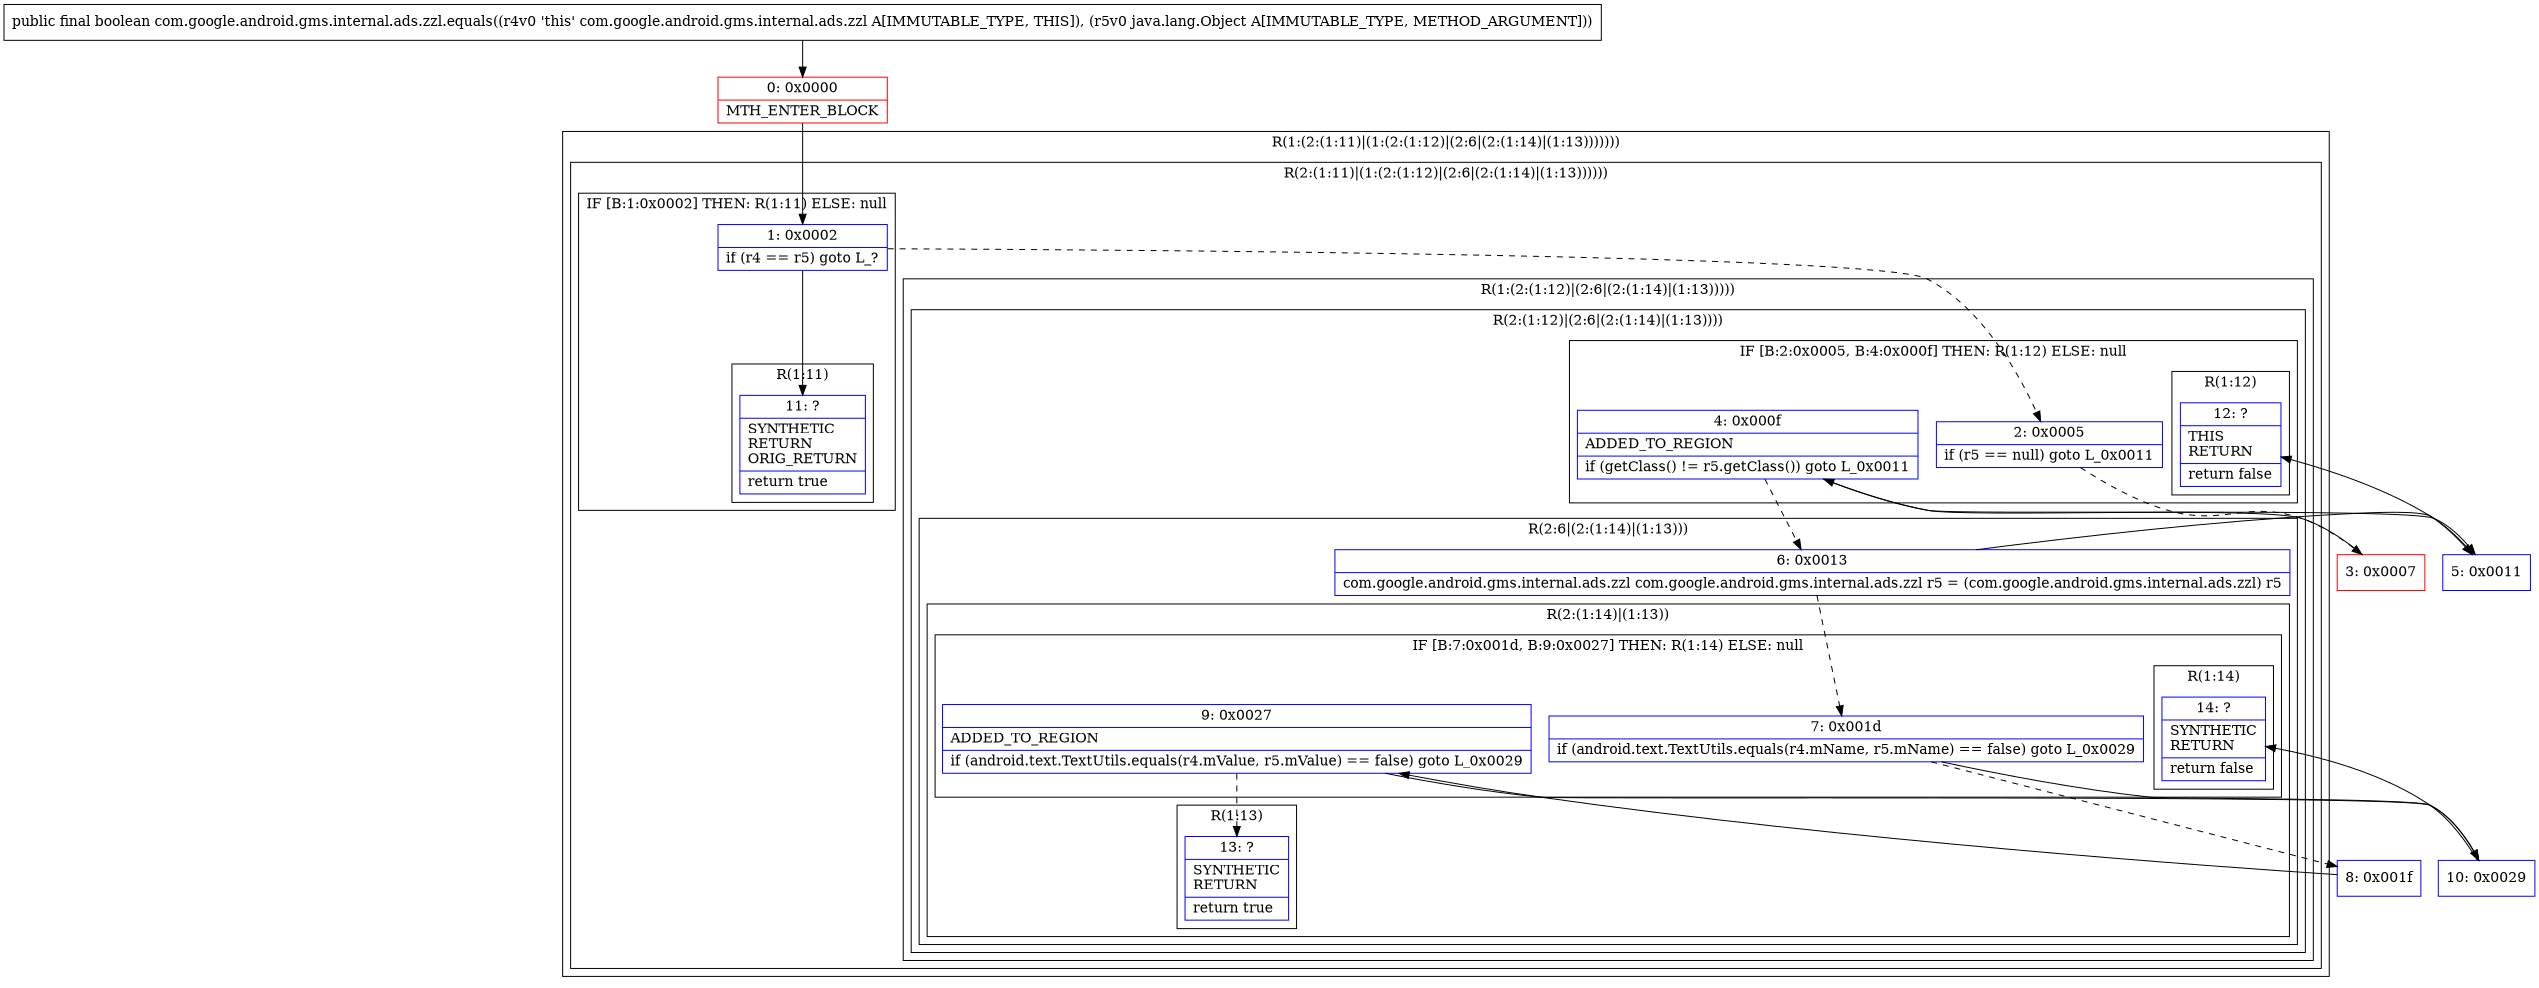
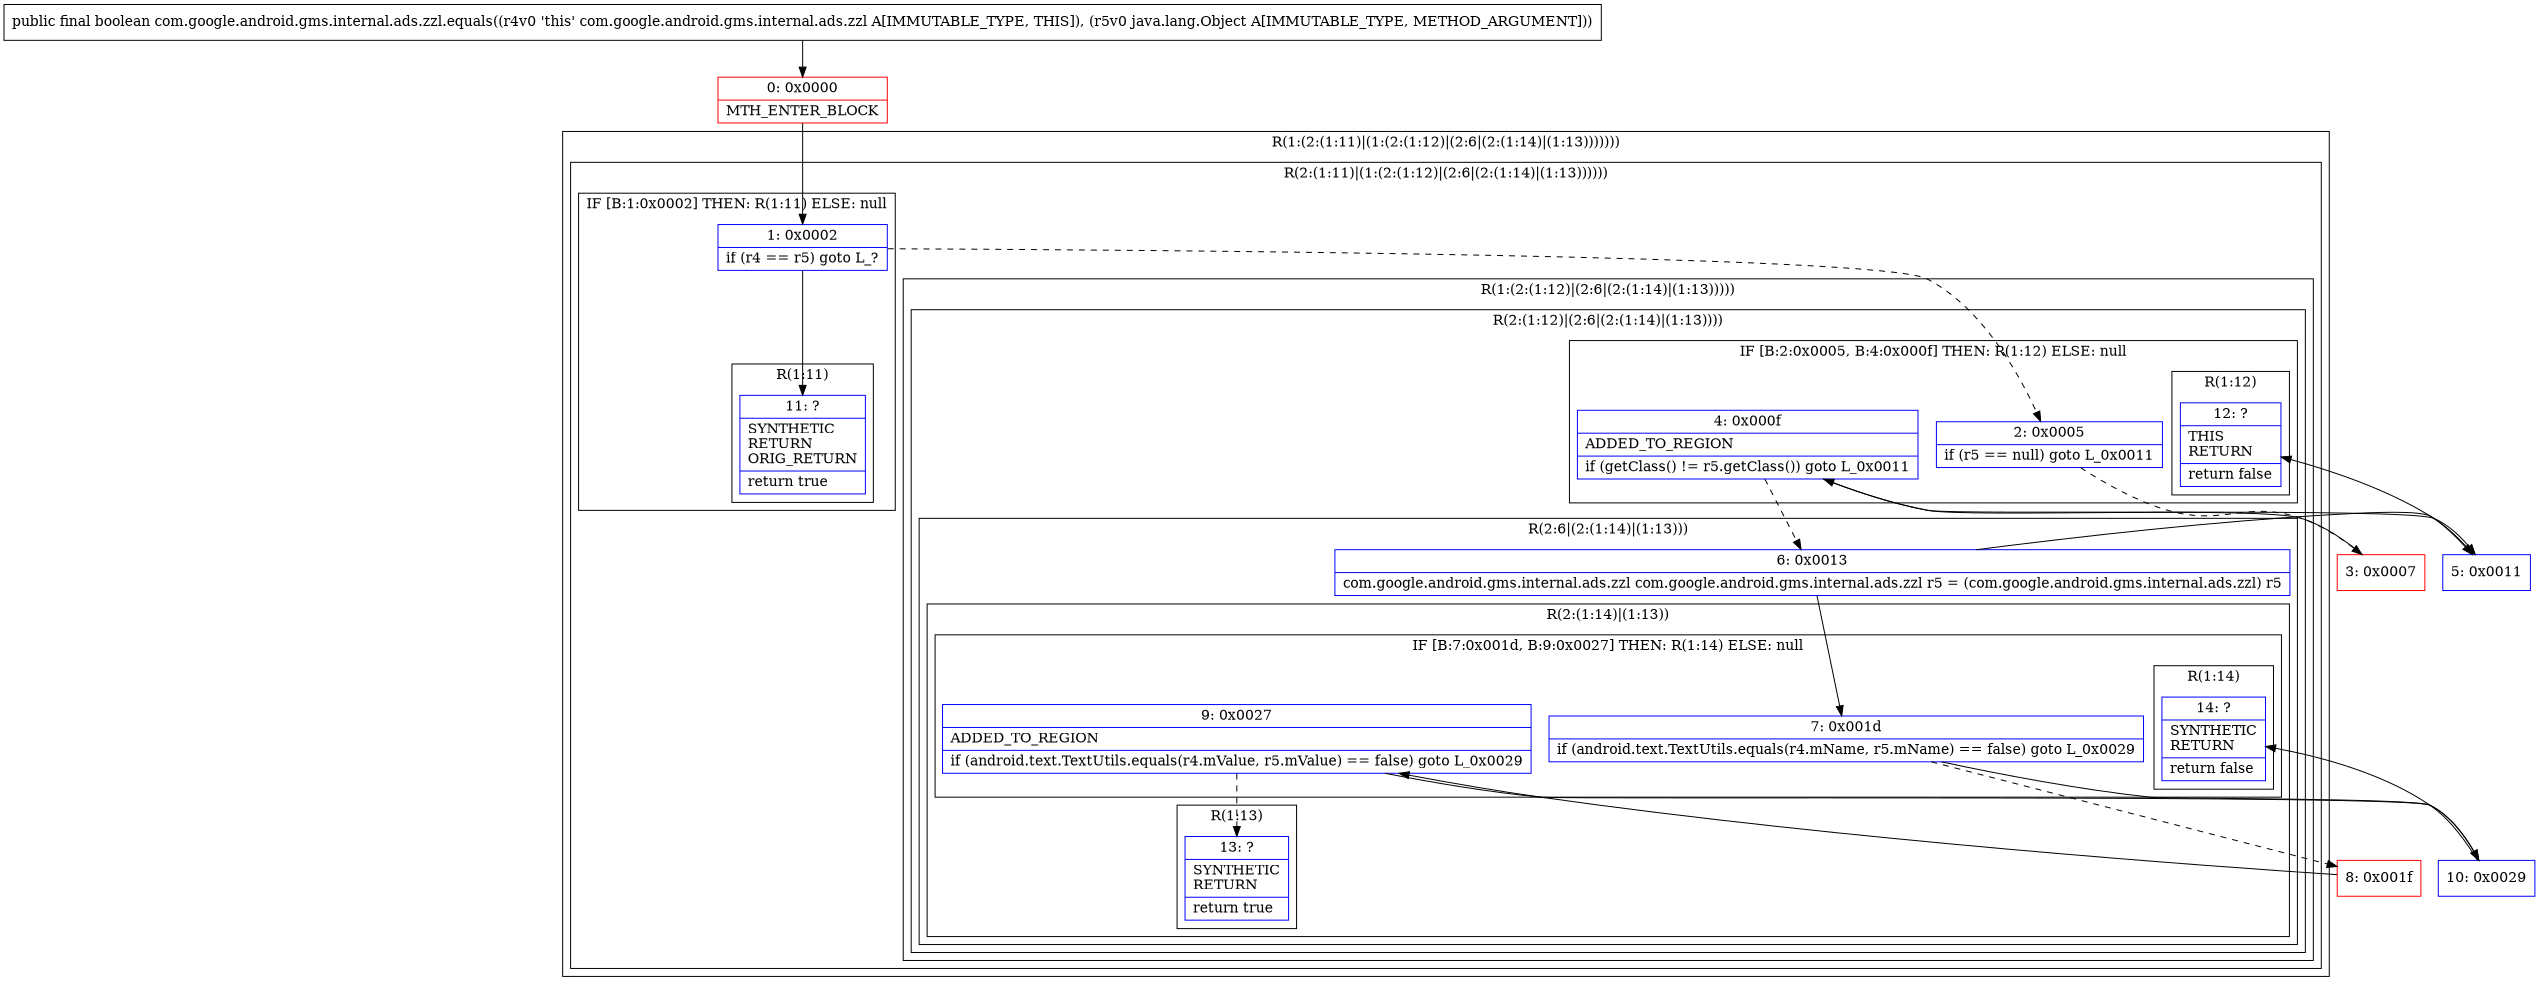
edge "6: 0x0013" -> "7: 0x001d": style dashed -> solid
node "8: 0x001f": color blue -> red
